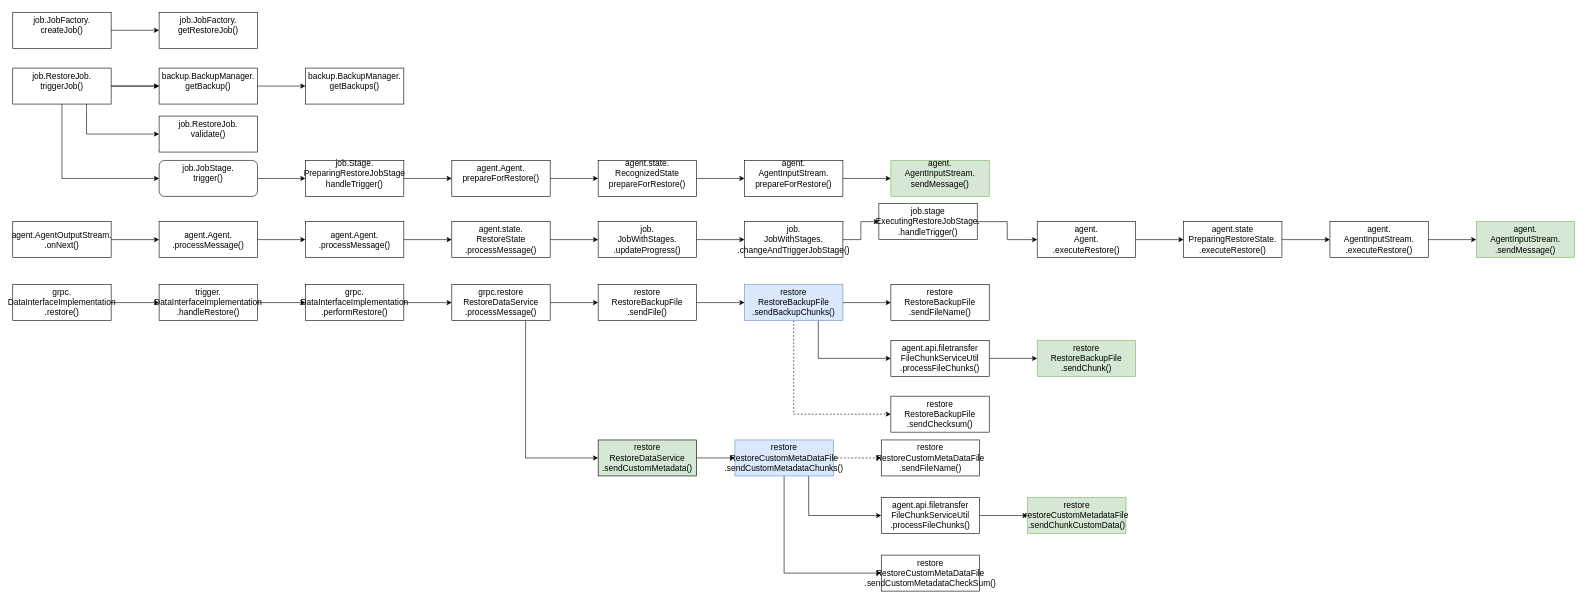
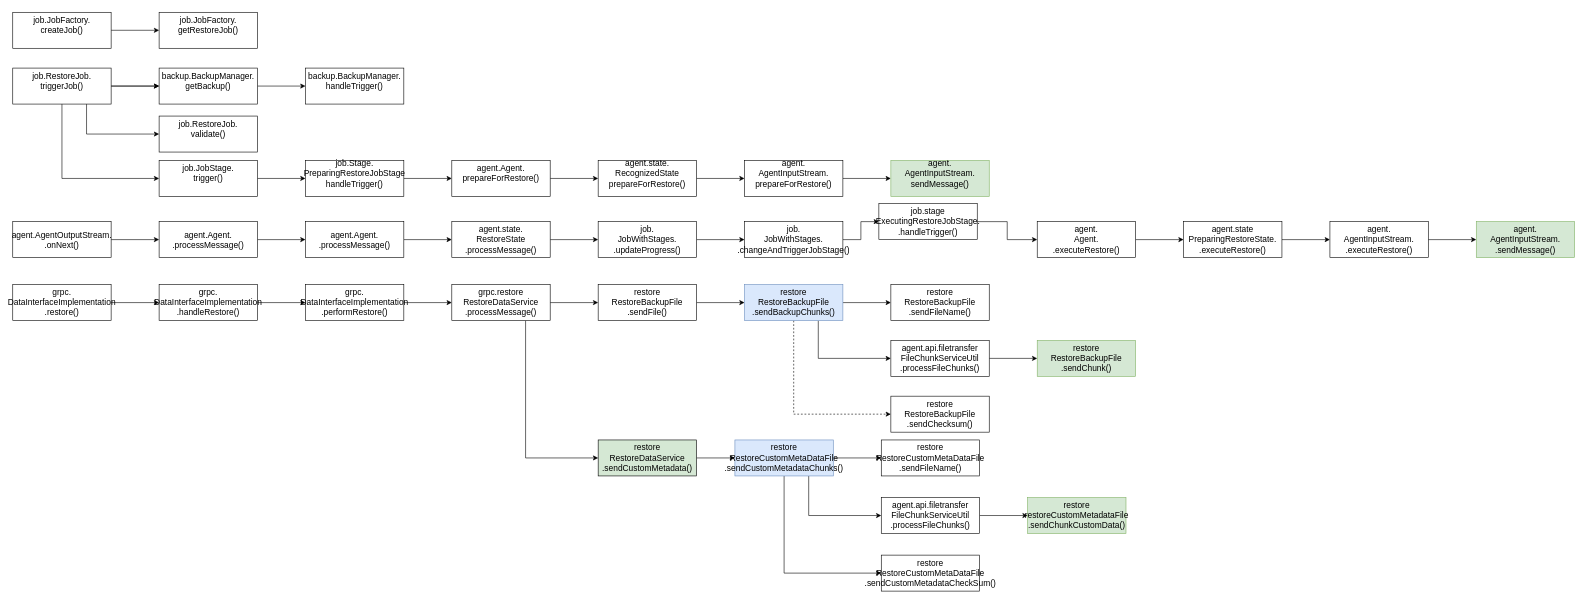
node "backup.BackupManager. getBackups()": label "backup.BackupManager. getBackups()" -> "backup.BackupManager. handleTrigger()"
node "job.JobStage. trigger()": shape rounded rectangle -> rectangle
node "trigger. DataInterfaceImplementation .handleRestore()": label "trigger. DataInterfaceImplementation .handleRestore()" -> "grpc. DataInterfaceImplementation .handleRestore()"
edge "restore RestoreCustomMetaDataFile .sendCustomMetadataChunks()" -> "restore RestoreCustomMetaDataFile .sendFileName()": style dashed -> solid
